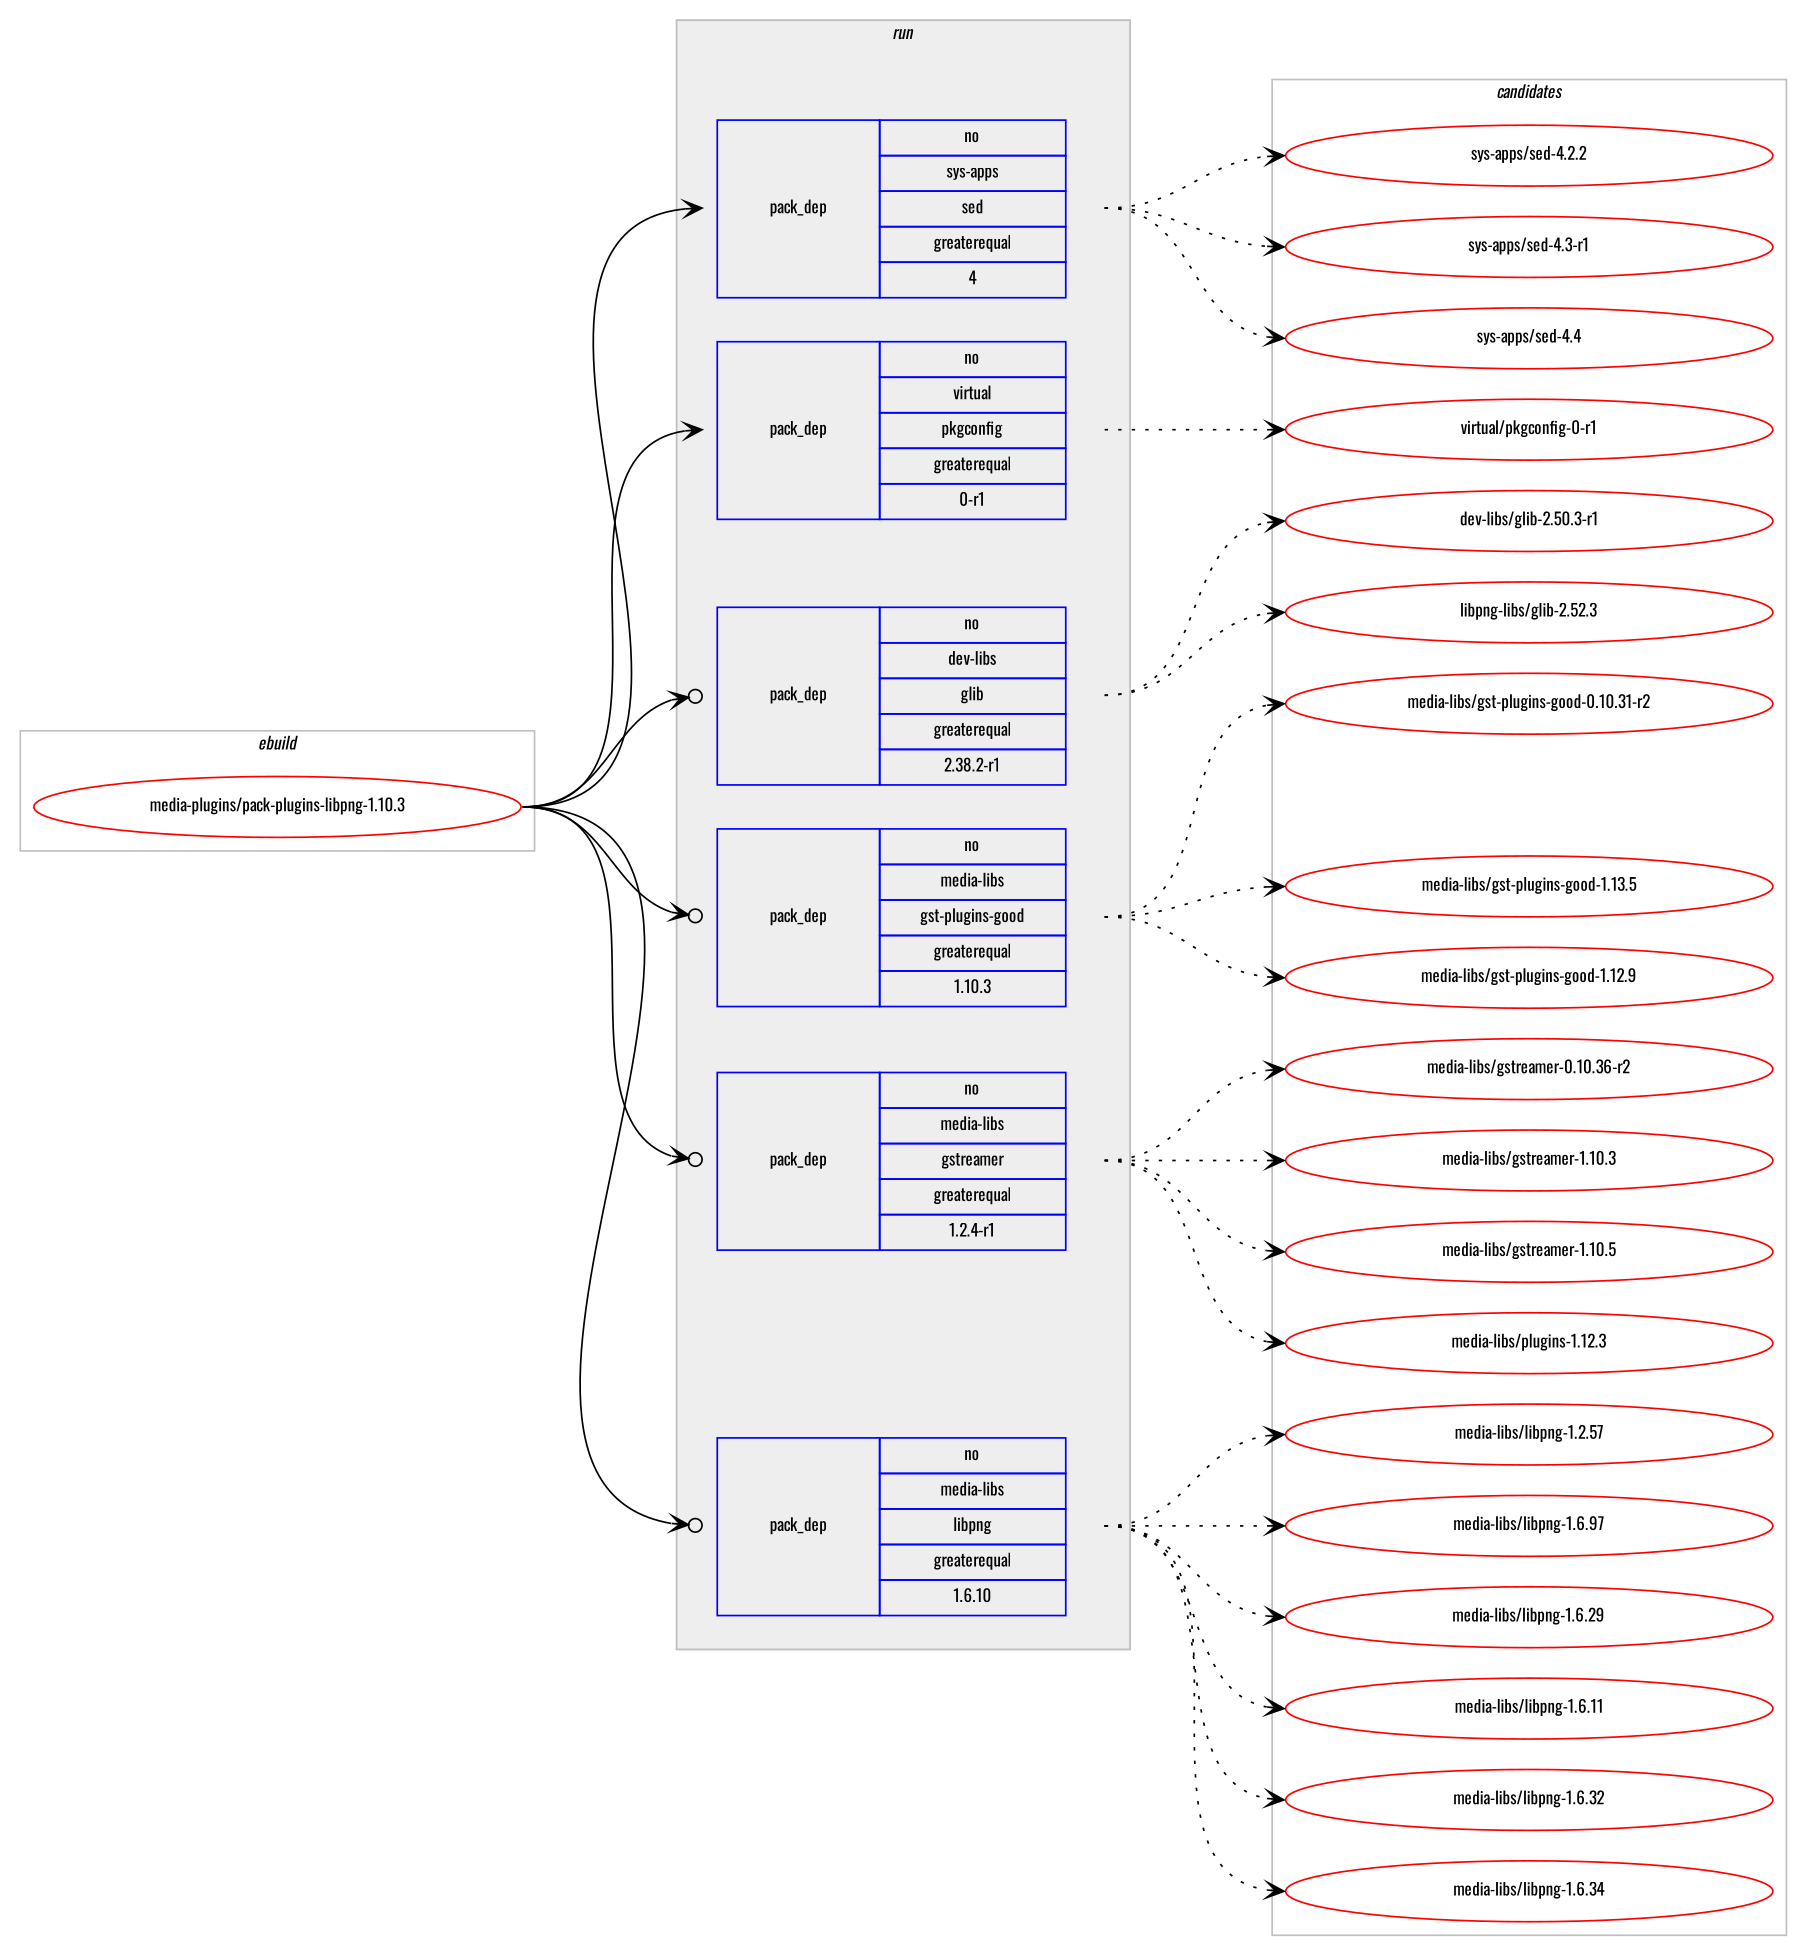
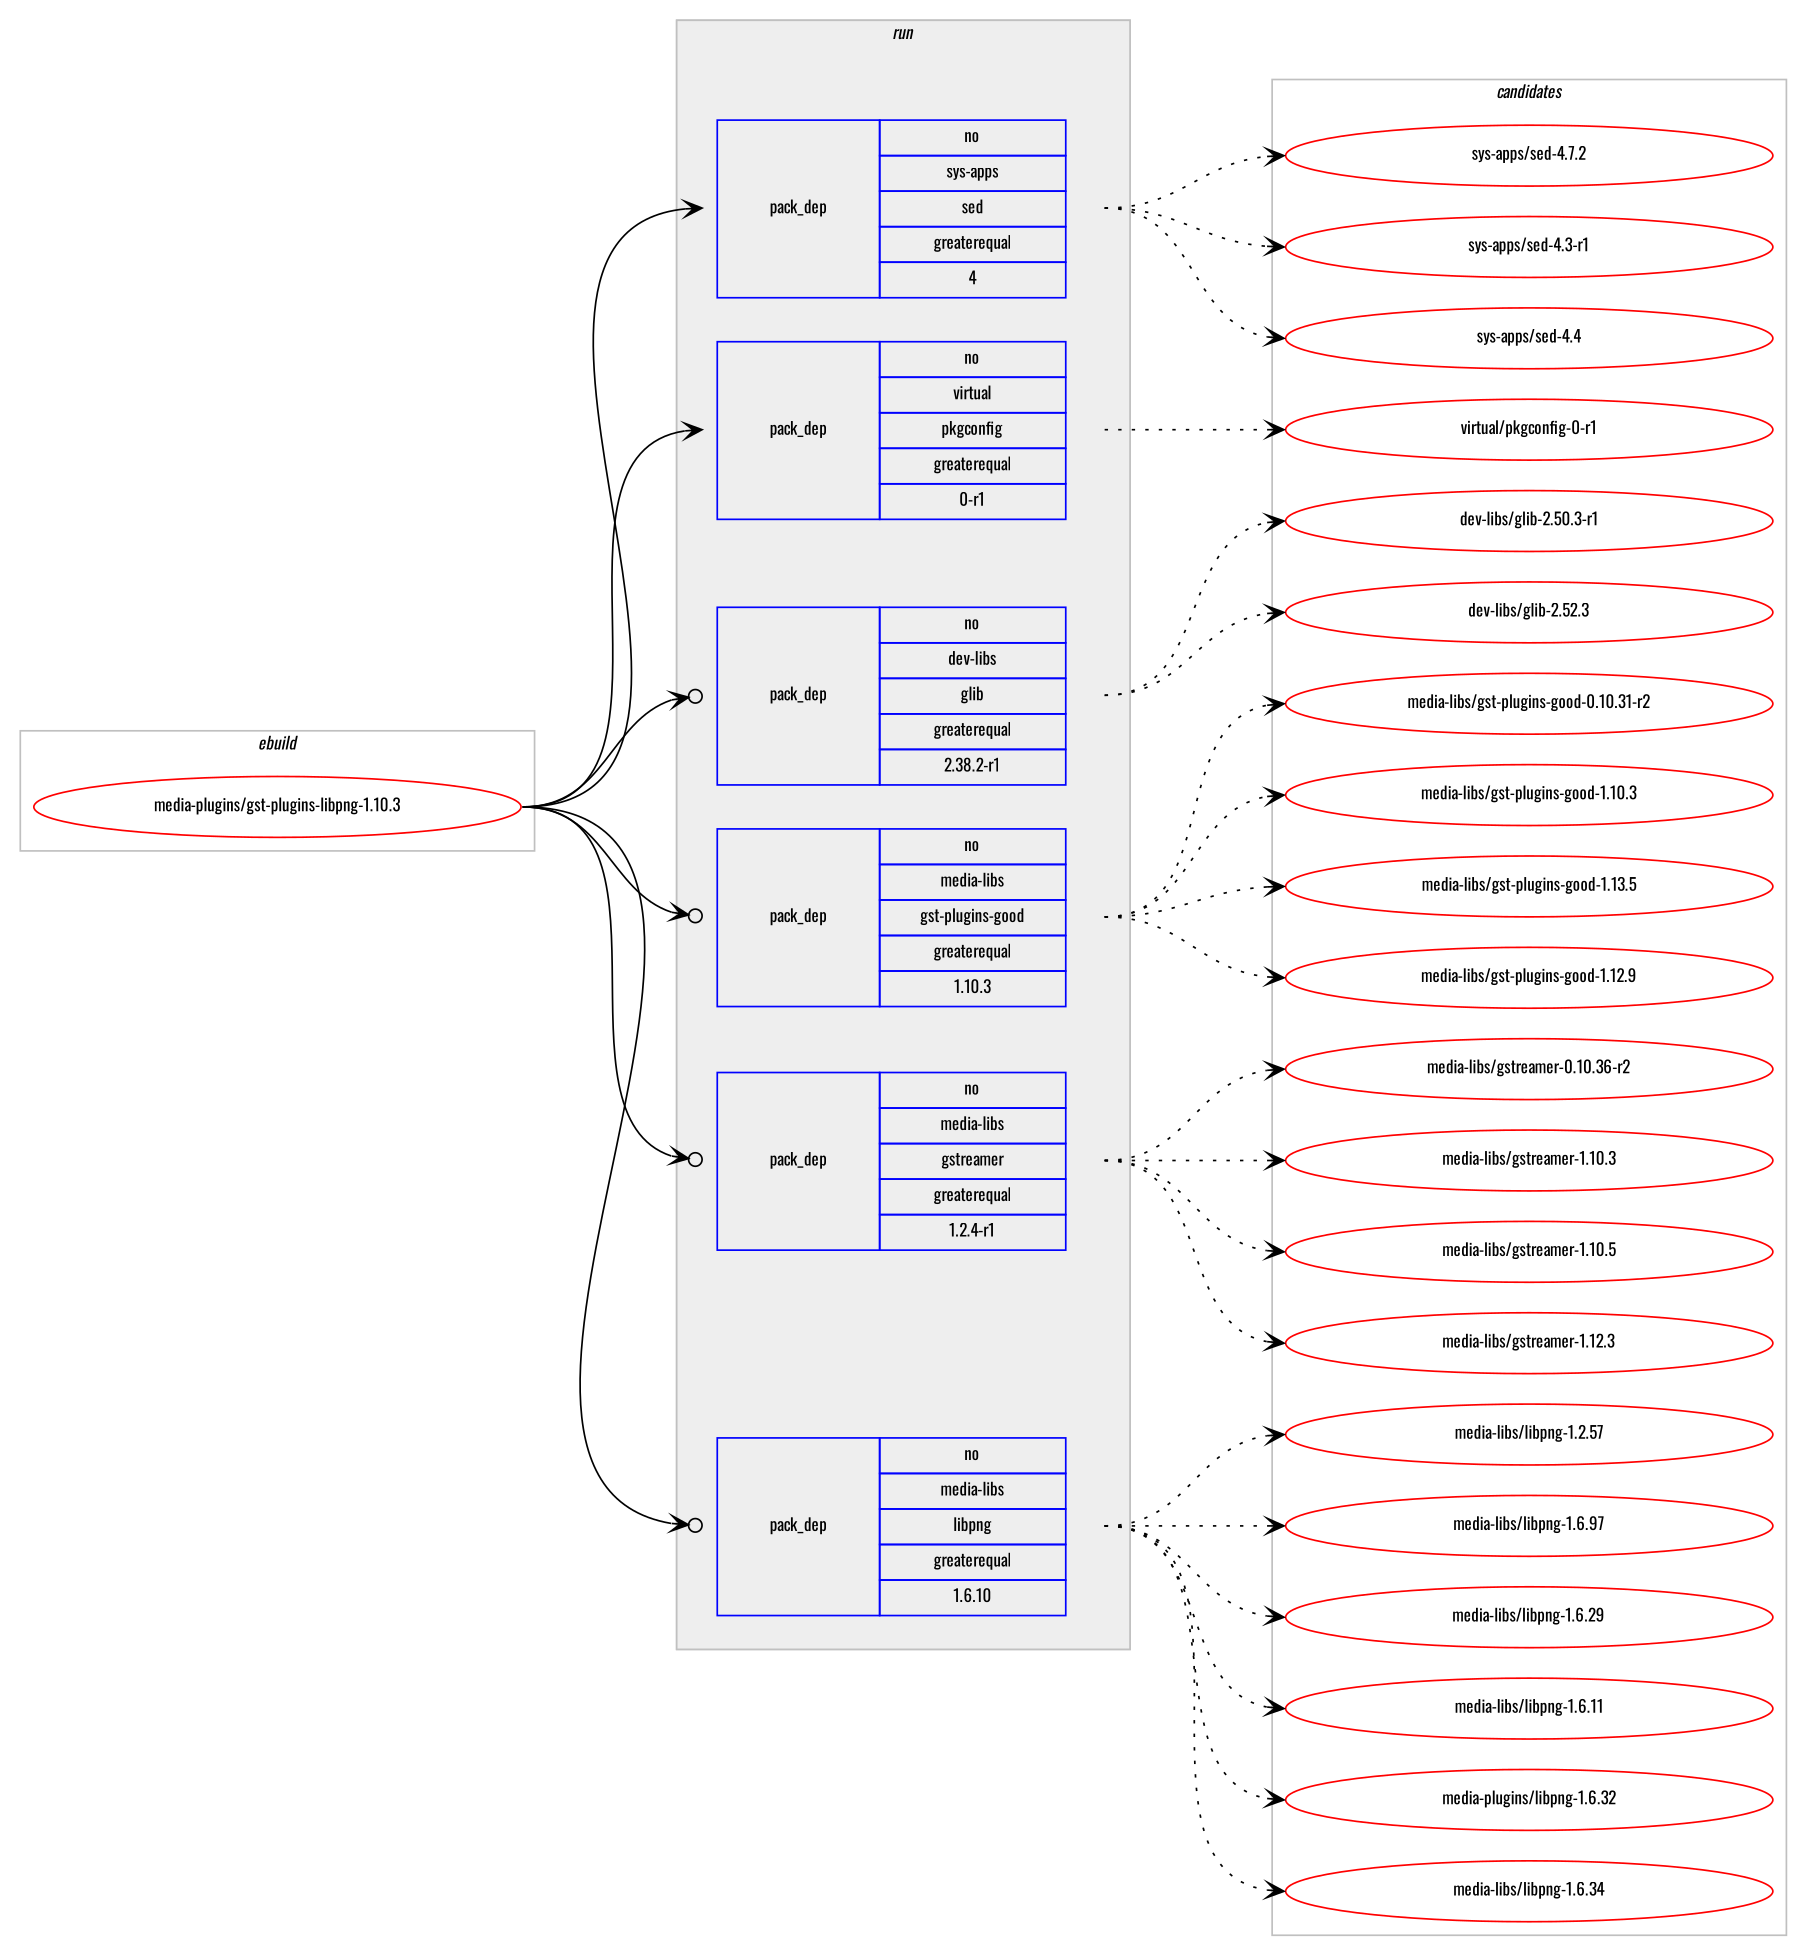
node "sys-apps/sed-4.2.2": label "sys-apps/sed-4.2.2" -> "sys-apps/sed-4.7.2"
node "libpng-libs/glib-2.52.3": label "libpng-libs/glib-2.52.3" -> "dev-libs/glib-2.52.3"
node "media-libs/gst-plugins-good-1.10.3": added
node "media-plugins/pack-plugins-libpng-1.10.3": label "media-plugins/pack-plugins-libpng-1.10.3" -> "media-plugins/gst-plugins-libpng-1.10.3"
node "media-libs/plugins-1.12.3": label "media-libs/plugins-1.12.3" -> "media-libs/gstreamer-1.12.3"
node "media-libs/libpng-1.6.32": label "media-libs/libpng-1.6.32" -> "media-plugins/libpng-1.6.32"
